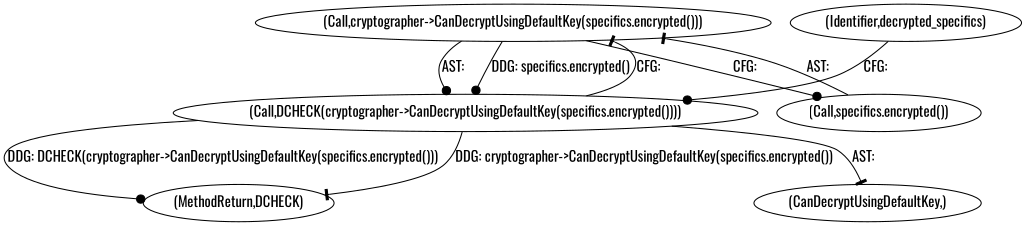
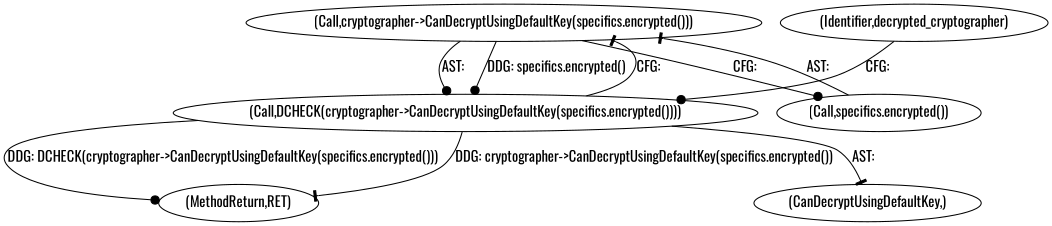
node "(Identifier,decrypted_specifics)": label "(Identifier,decrypted_specifics)" -> "(Identifier,decrypted_cryptographer)"
node "(MethodReturn,DCHECK)": label "(MethodReturn,DCHECK)" -> "(MethodReturn,RET)"
